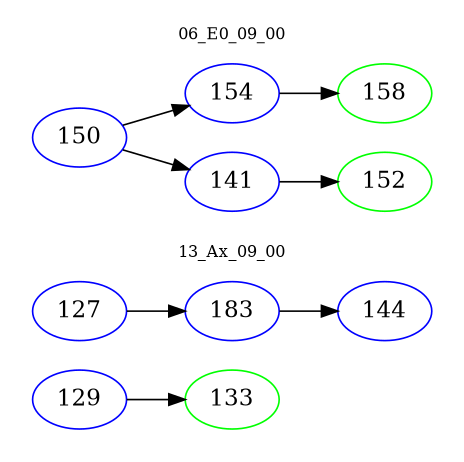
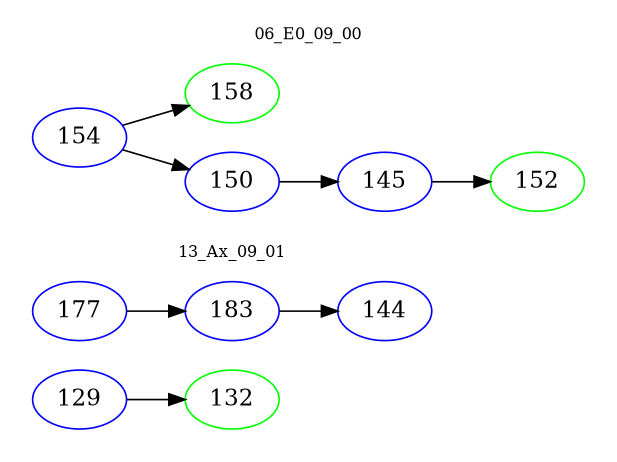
edge "150" -> "154": reversed
node "141": label "141" -> "145"
cluster "13_Ax_09_00": label "13_Ax_09_00" -> "13_Ax_09_01"
node "127": label "127" -> "177"
node "133": label "133" -> "132"
